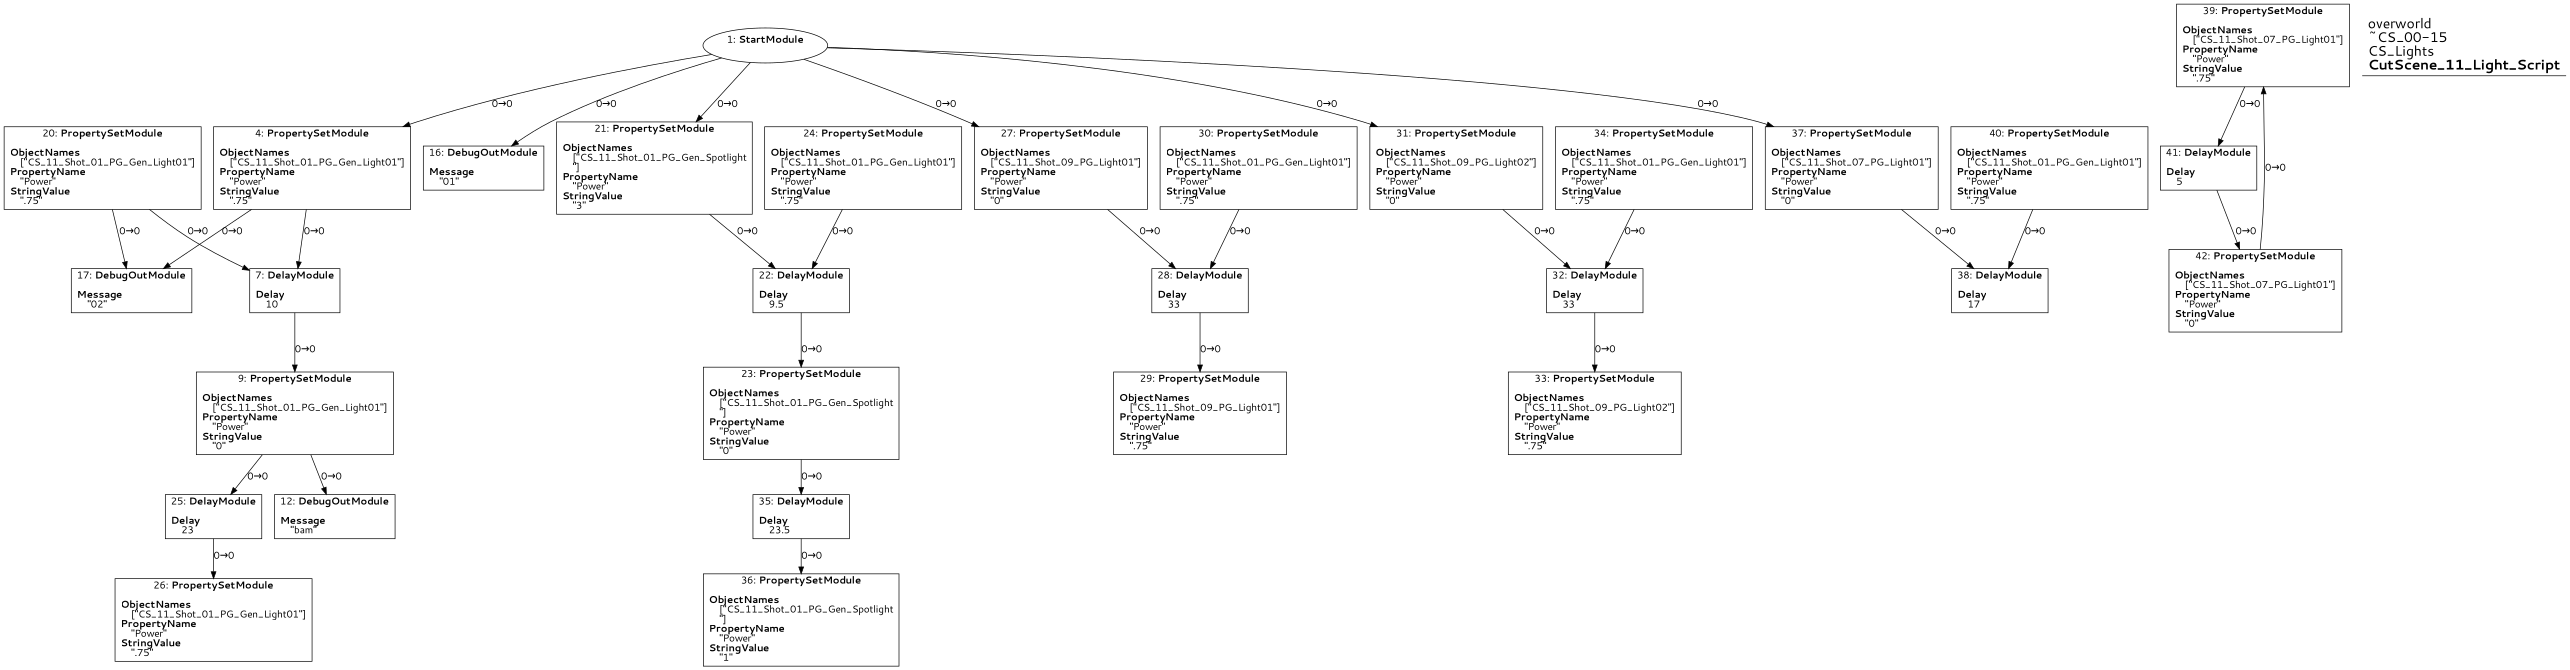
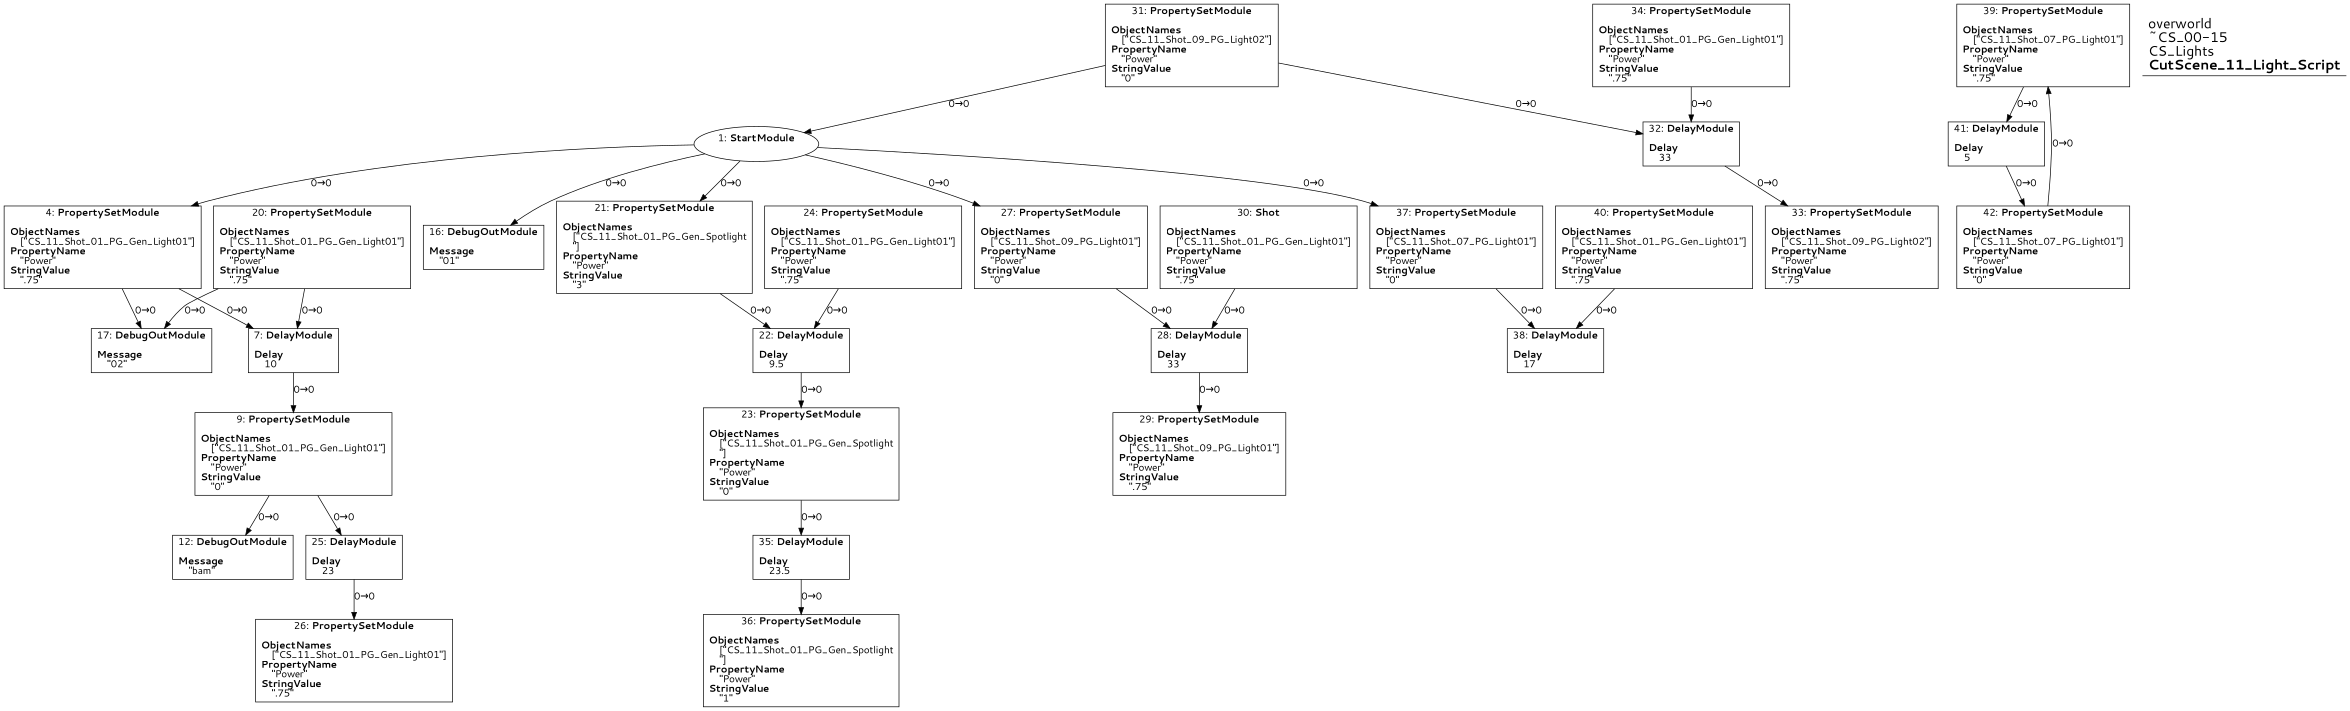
edge "1:" -> "31:": reversed
node "30:": text "PropertySetModule" -> "Shot"
